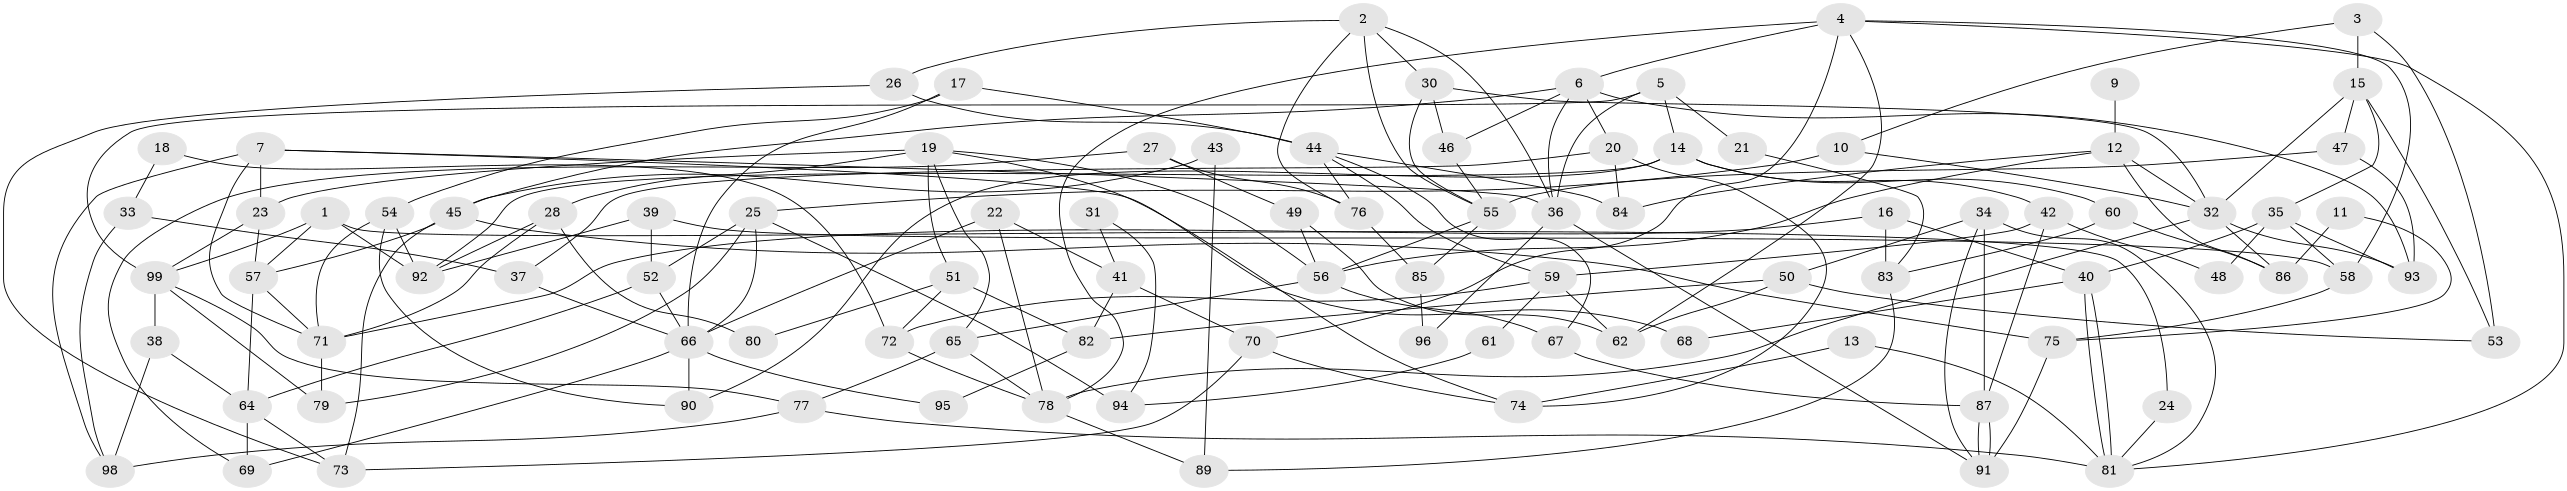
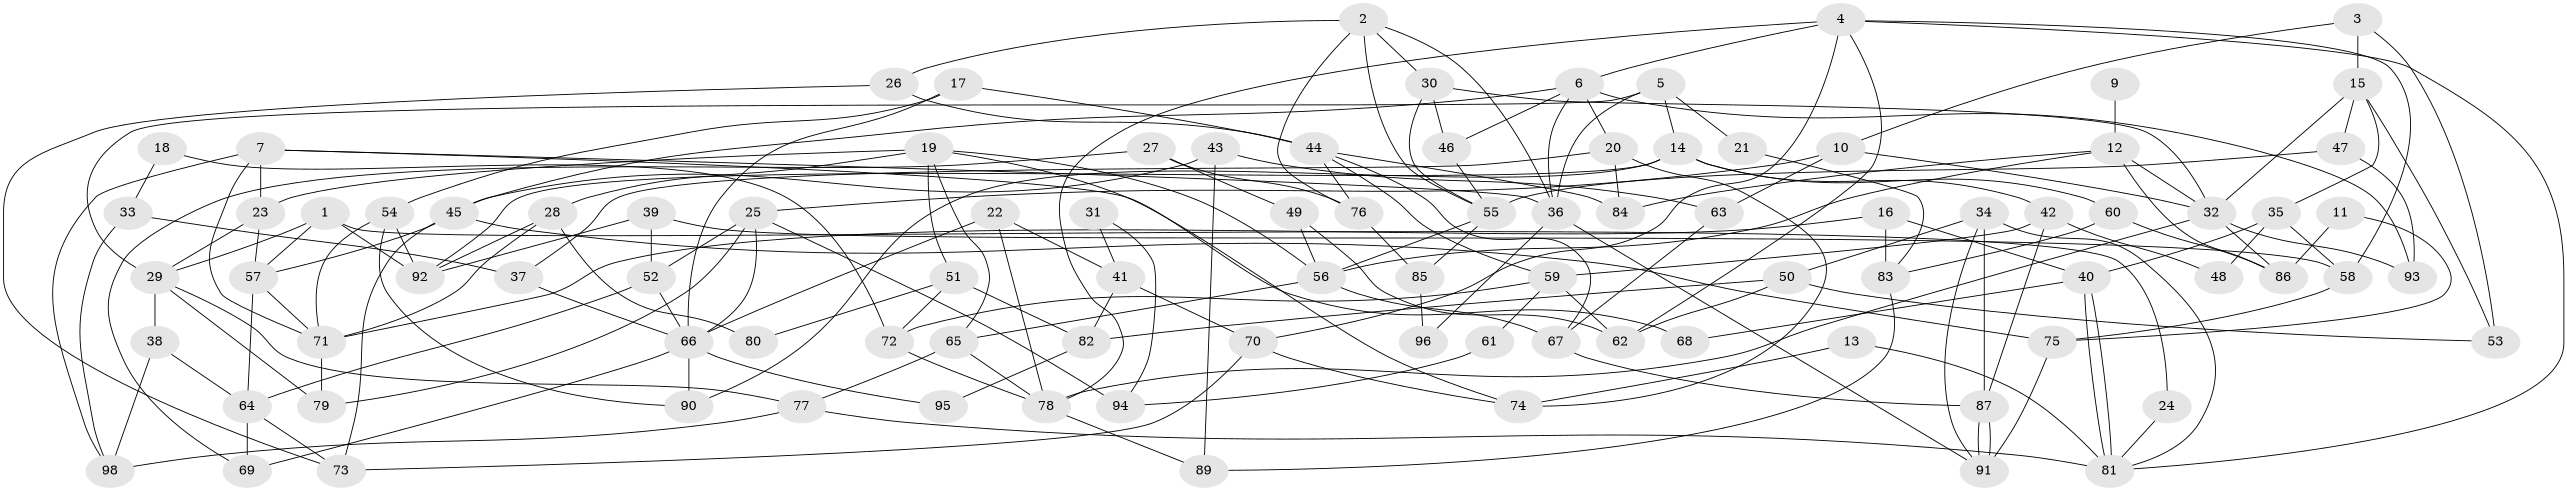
node "63": added
edge "35" -- "93": removed
node "99": label "99" -> "29"
